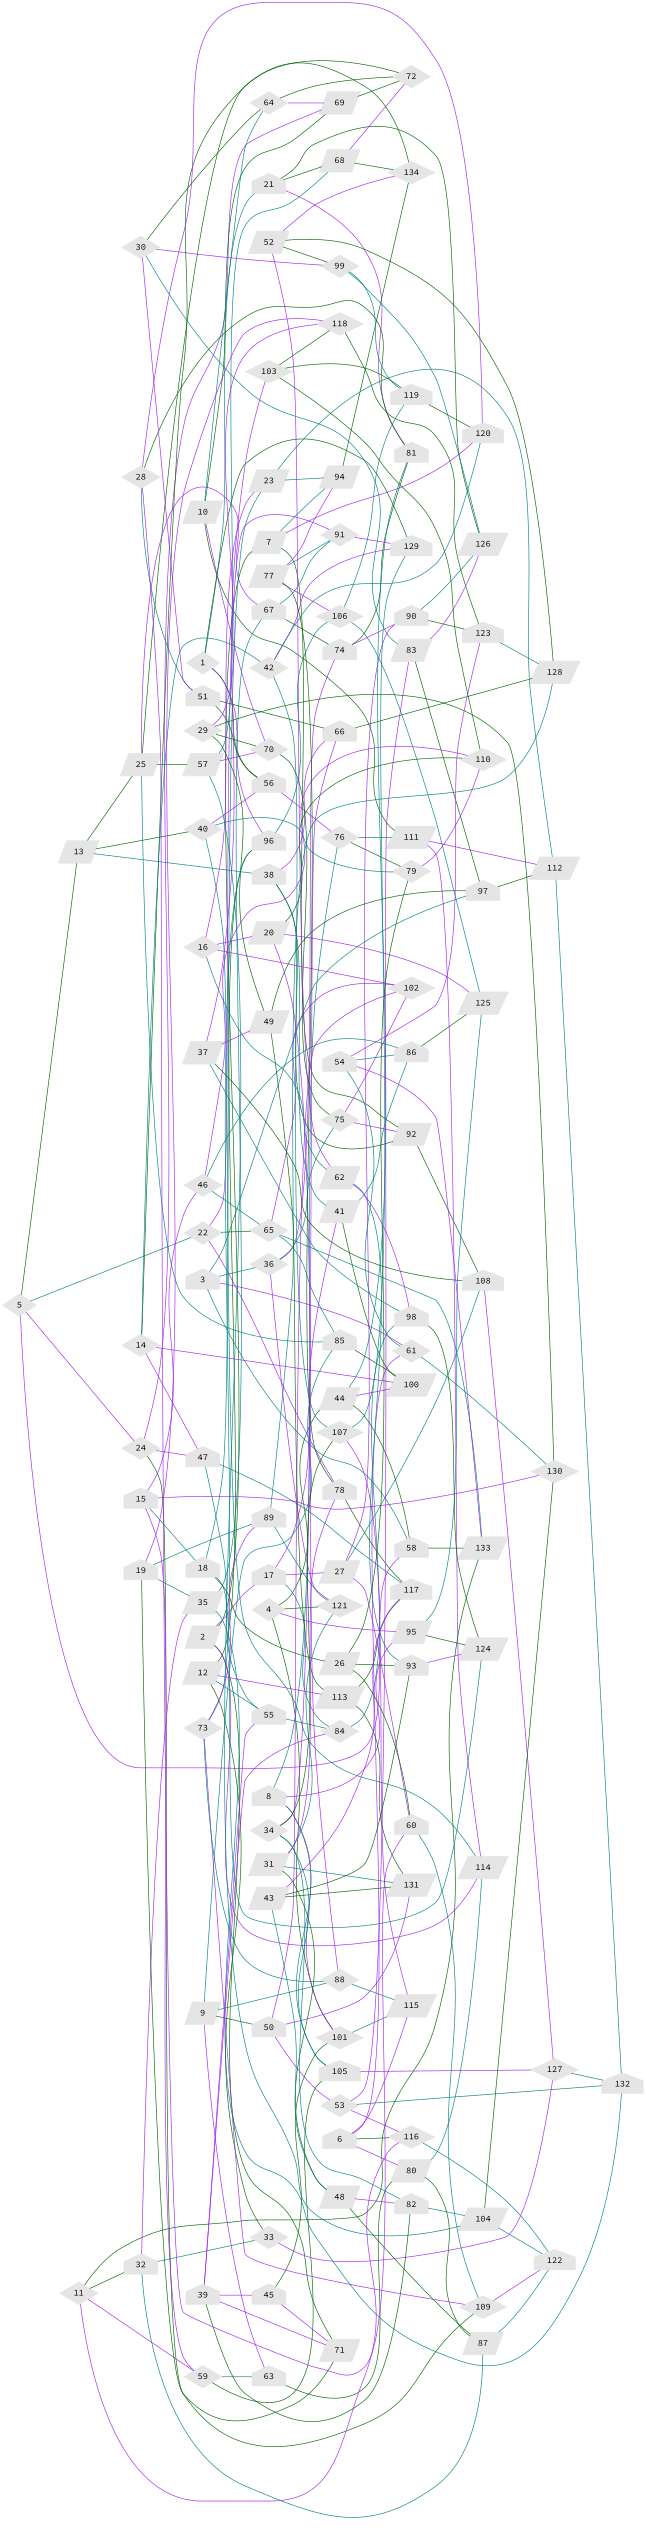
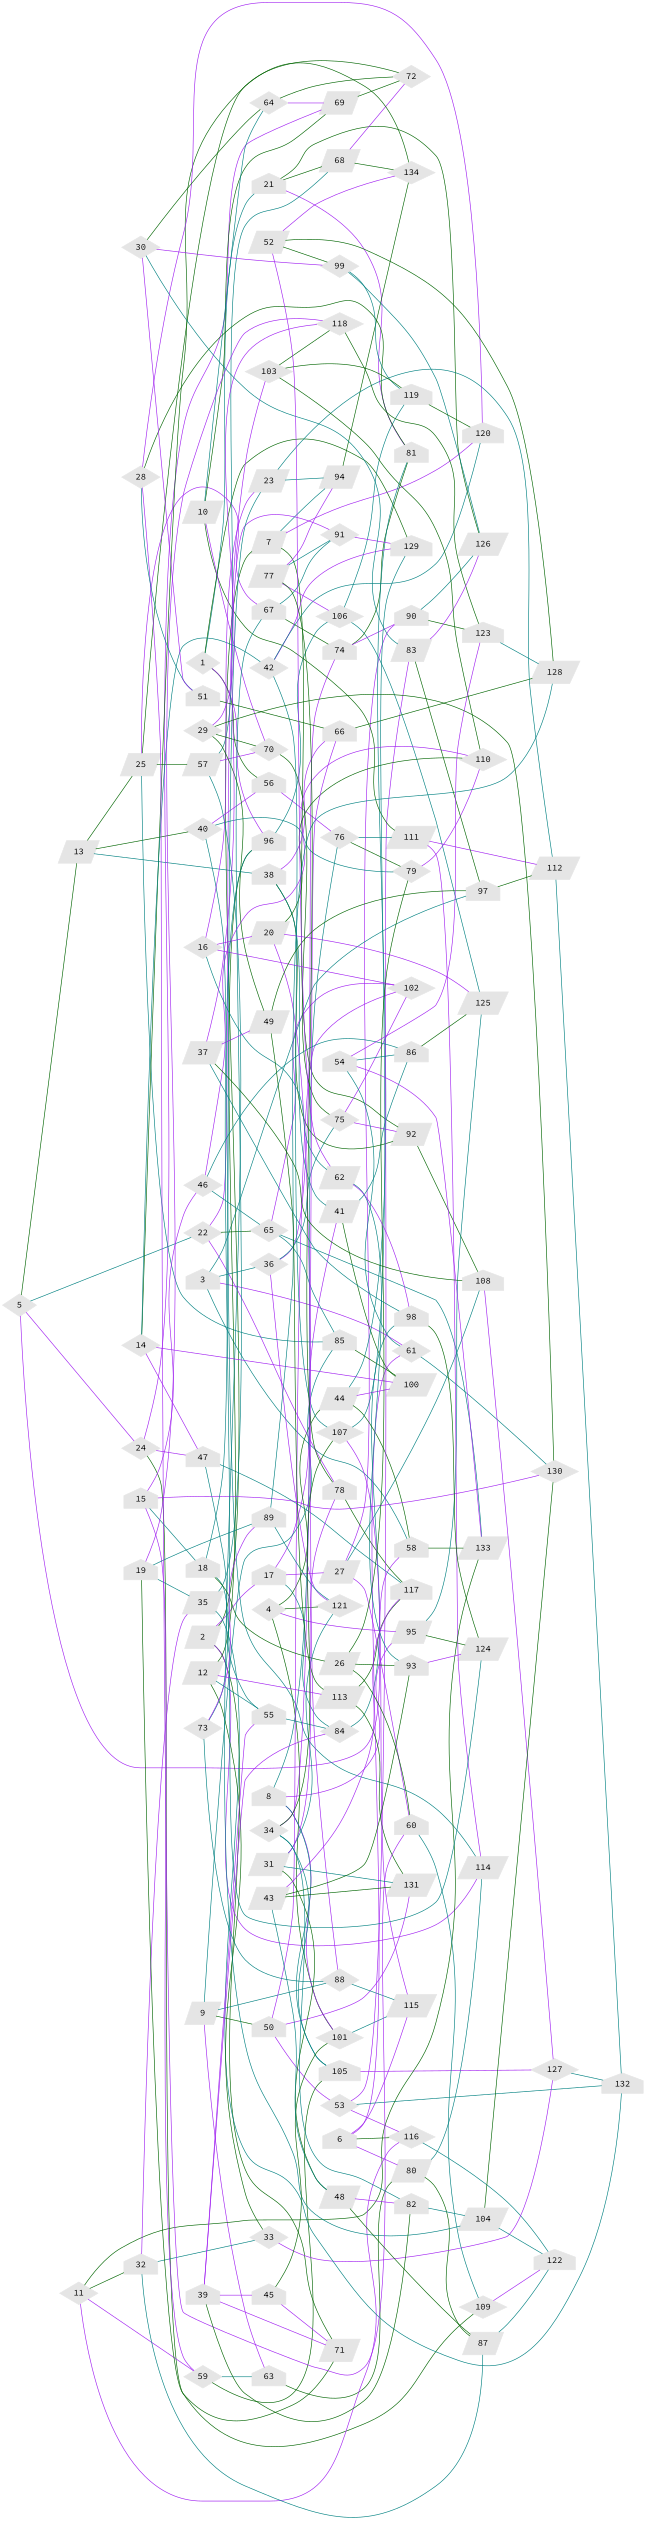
edge "51" -- "56": removed
edge "73" -- "109": removed
